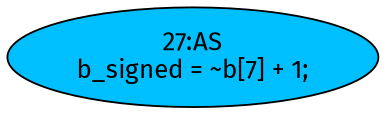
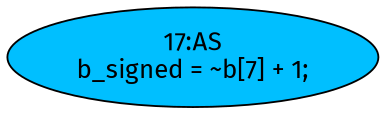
node "27:AS b_signed = ~b[7] + 1;": label "27:AS b_signed = ~b[7] + 1;" -> "17:AS b_signed = ~b[7] + 1;"
